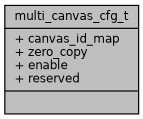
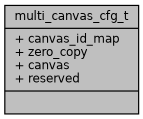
node "multi_canvas_cfg_t": text "+ enable" -> "+ canvas"
